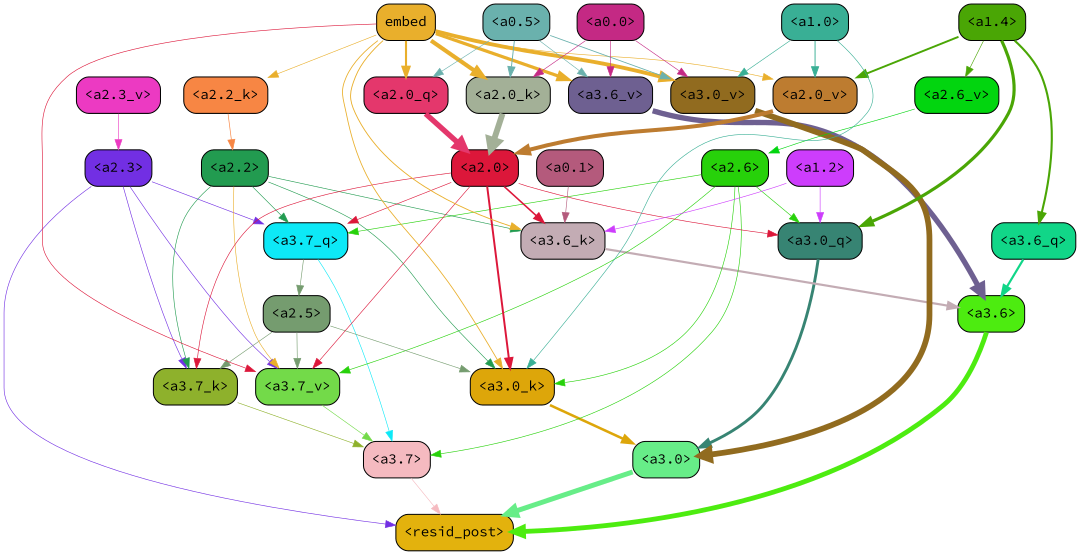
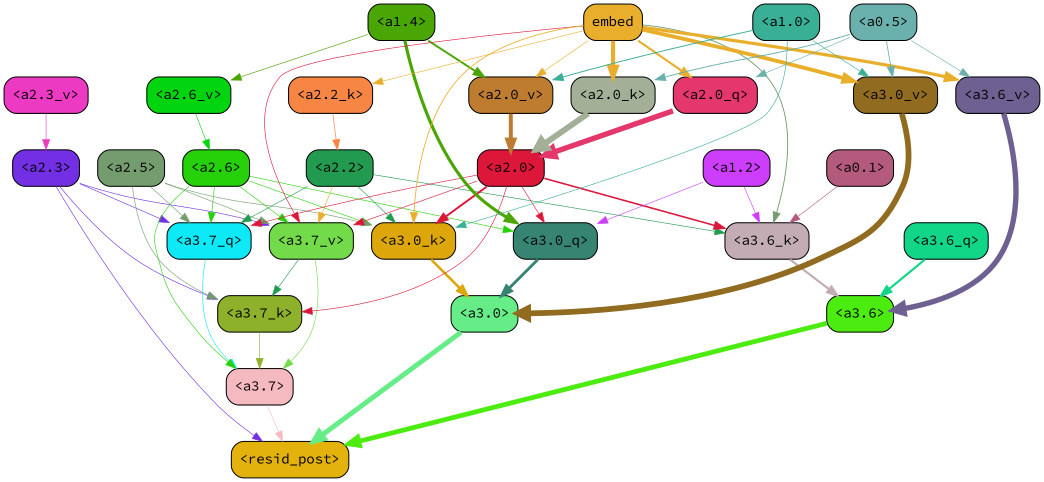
node "<a0.0>": removed
edge "<a1.4>" -> "<a3.6_q>": removed
edge "embed" -> "<a3.6_k>": color #e9af2c -> #759c6f
edge "<a2.2>" -> "<a3.7_k>": now "<a3.7_v>" -> "<a3.7_k>"
edge "<a3.7_q>" -> "<a2.5>": reversed
